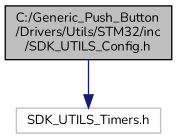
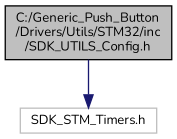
node "SDK_UTILS_Timers.h": label "SDK_UTILS_Timers.h" -> "SDK_STM_Timers.h"
